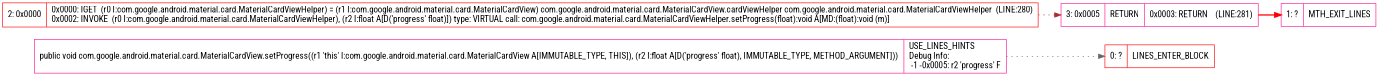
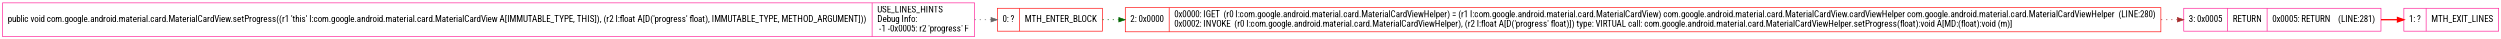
node "3: 0x0005": text "0x0003: RETURN    (LINE:281)" -> "0x0005: RETURN    (LINE:281)"
edge "0: ?" -> "2: 0x0000": added
node "0: ?": text "LINES_ENTER_BLOCK" -> "MTH_ENTER_BLOCK"
